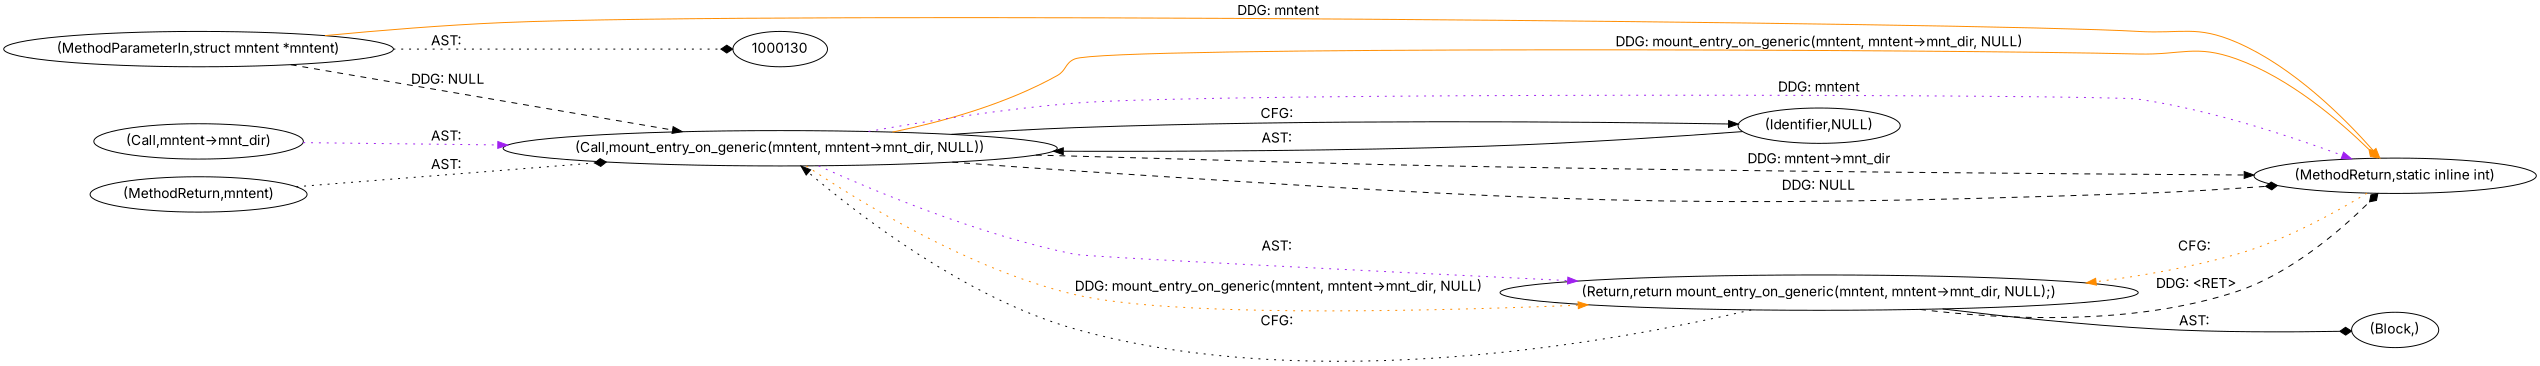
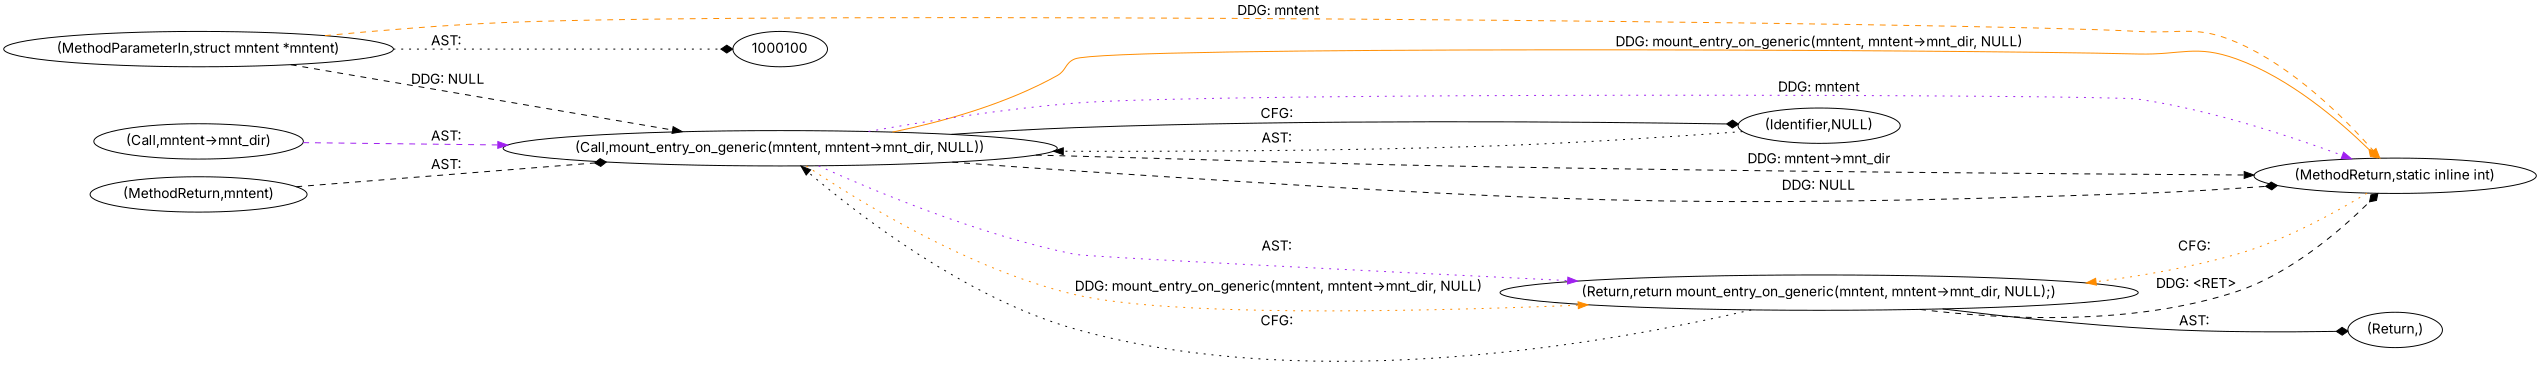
edge "(MethodParameterIn,struct mntent *mntent)" -> "(MethodReturn,static inline int)": style solid -> dashed
node "1000130": label "1000130" -> "1000100"
edge "(Call,mount_entry_on_generic(mntent, mntent->mnt_dir, NULL))" -> "(Identifier,NULL)": arrowhead normal -> diamond
edge "(Call,mntent->mnt_dir)" -> "(Call,mount_entry_on_generic(mntent, mntent->mnt_dir, NULL))": style dotted -> dashed
edge "(Identifier,NULL)" -> "(Call,mount_entry_on_generic(mntent, mntent->mnt_dir, NULL))": style solid -> dotted
edge "(MethodReturn,mntent)" -> "(Call,mount_entry_on_generic(mntent, mntent->mnt_dir, NULL))": style dotted -> dashed
node "(Block,)": label "(Block,)" -> "(Return,)"
